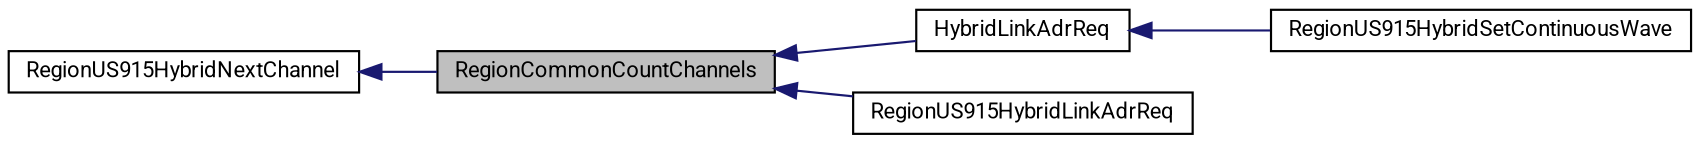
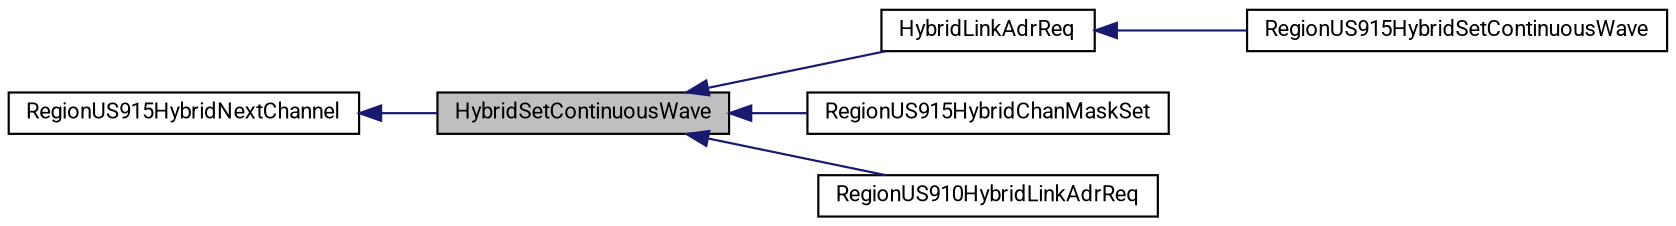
node "RegionCommonCountChannels": label "RegionCommonCountChannels" -> "HybridSetContinuousWave"
node "RegionUS915HybridChanMaskSet": added
node "RegionUS915HybridLinkAdrReq": label "RegionUS915HybridLinkAdrReq" -> "RegionUS910HybridLinkAdrReq"
